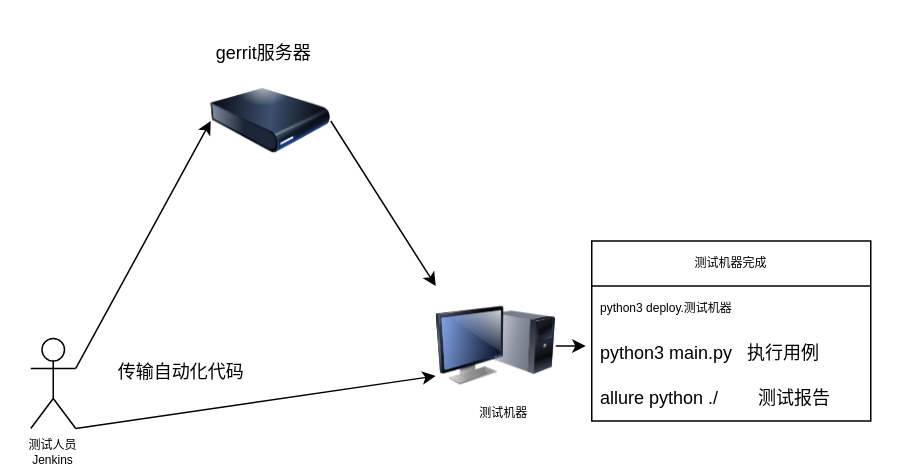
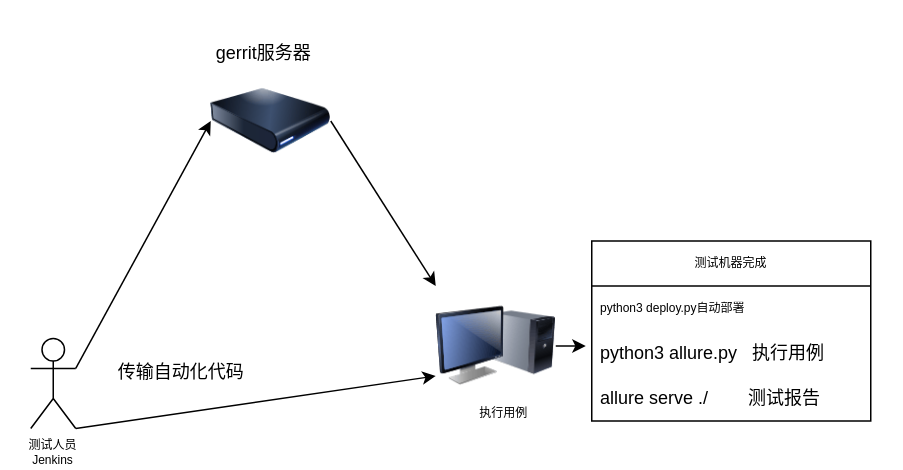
node "python3 deploy.测试机器": label "python3 deploy.测试机器" -> "python3 deploy.py自动部署"
node "python3 main.py 执行用例": label "python3 main.py 执行用例" -> "python3 allure.py 执行用例"
node "allure python ./ 测试报告": label "allure python ./ 测试报告" -> "allure serve ./ 测试报告"
node "测试机器": label "测试机器" -> "执行用例"
